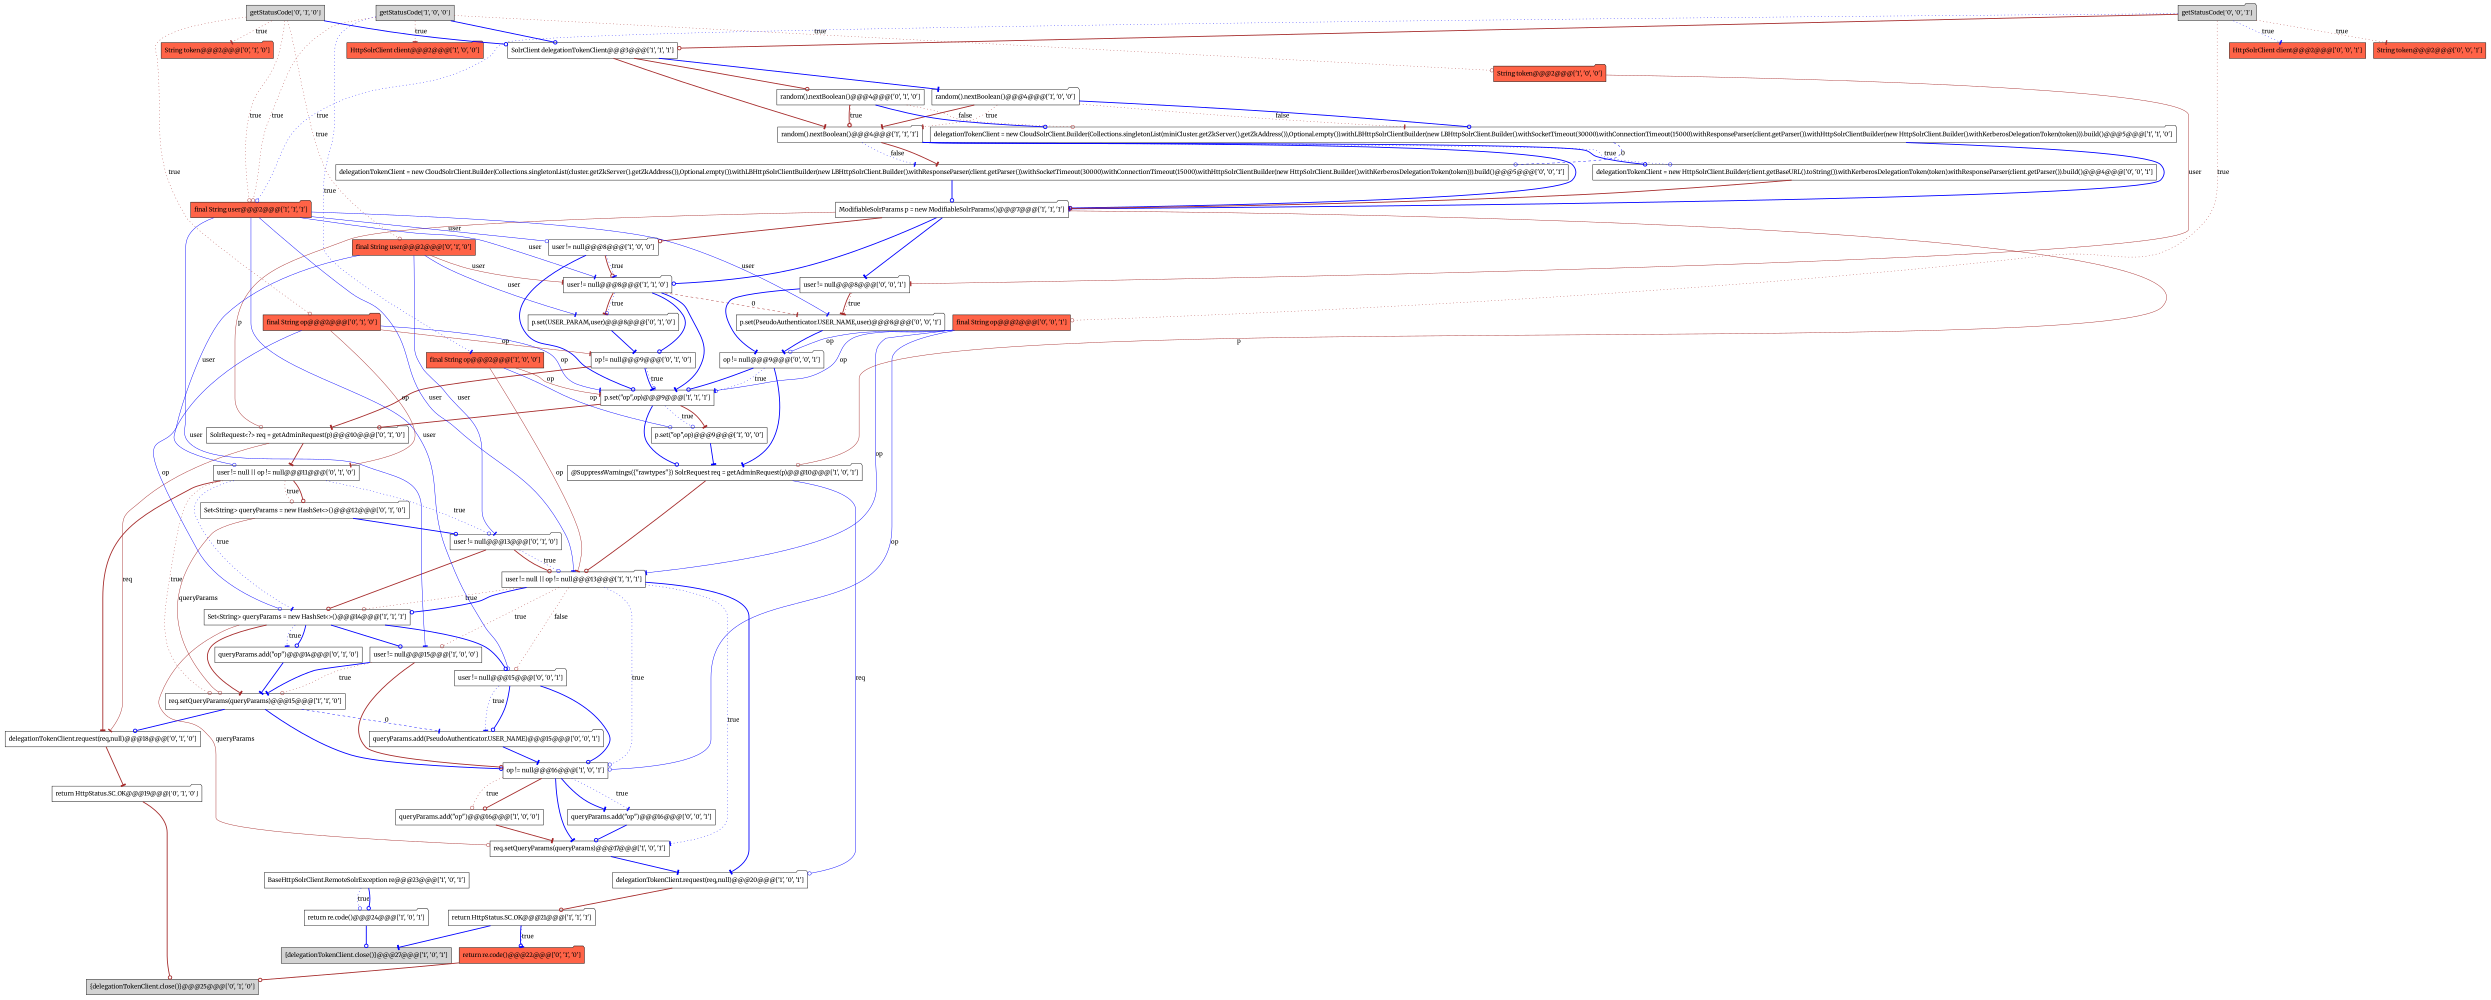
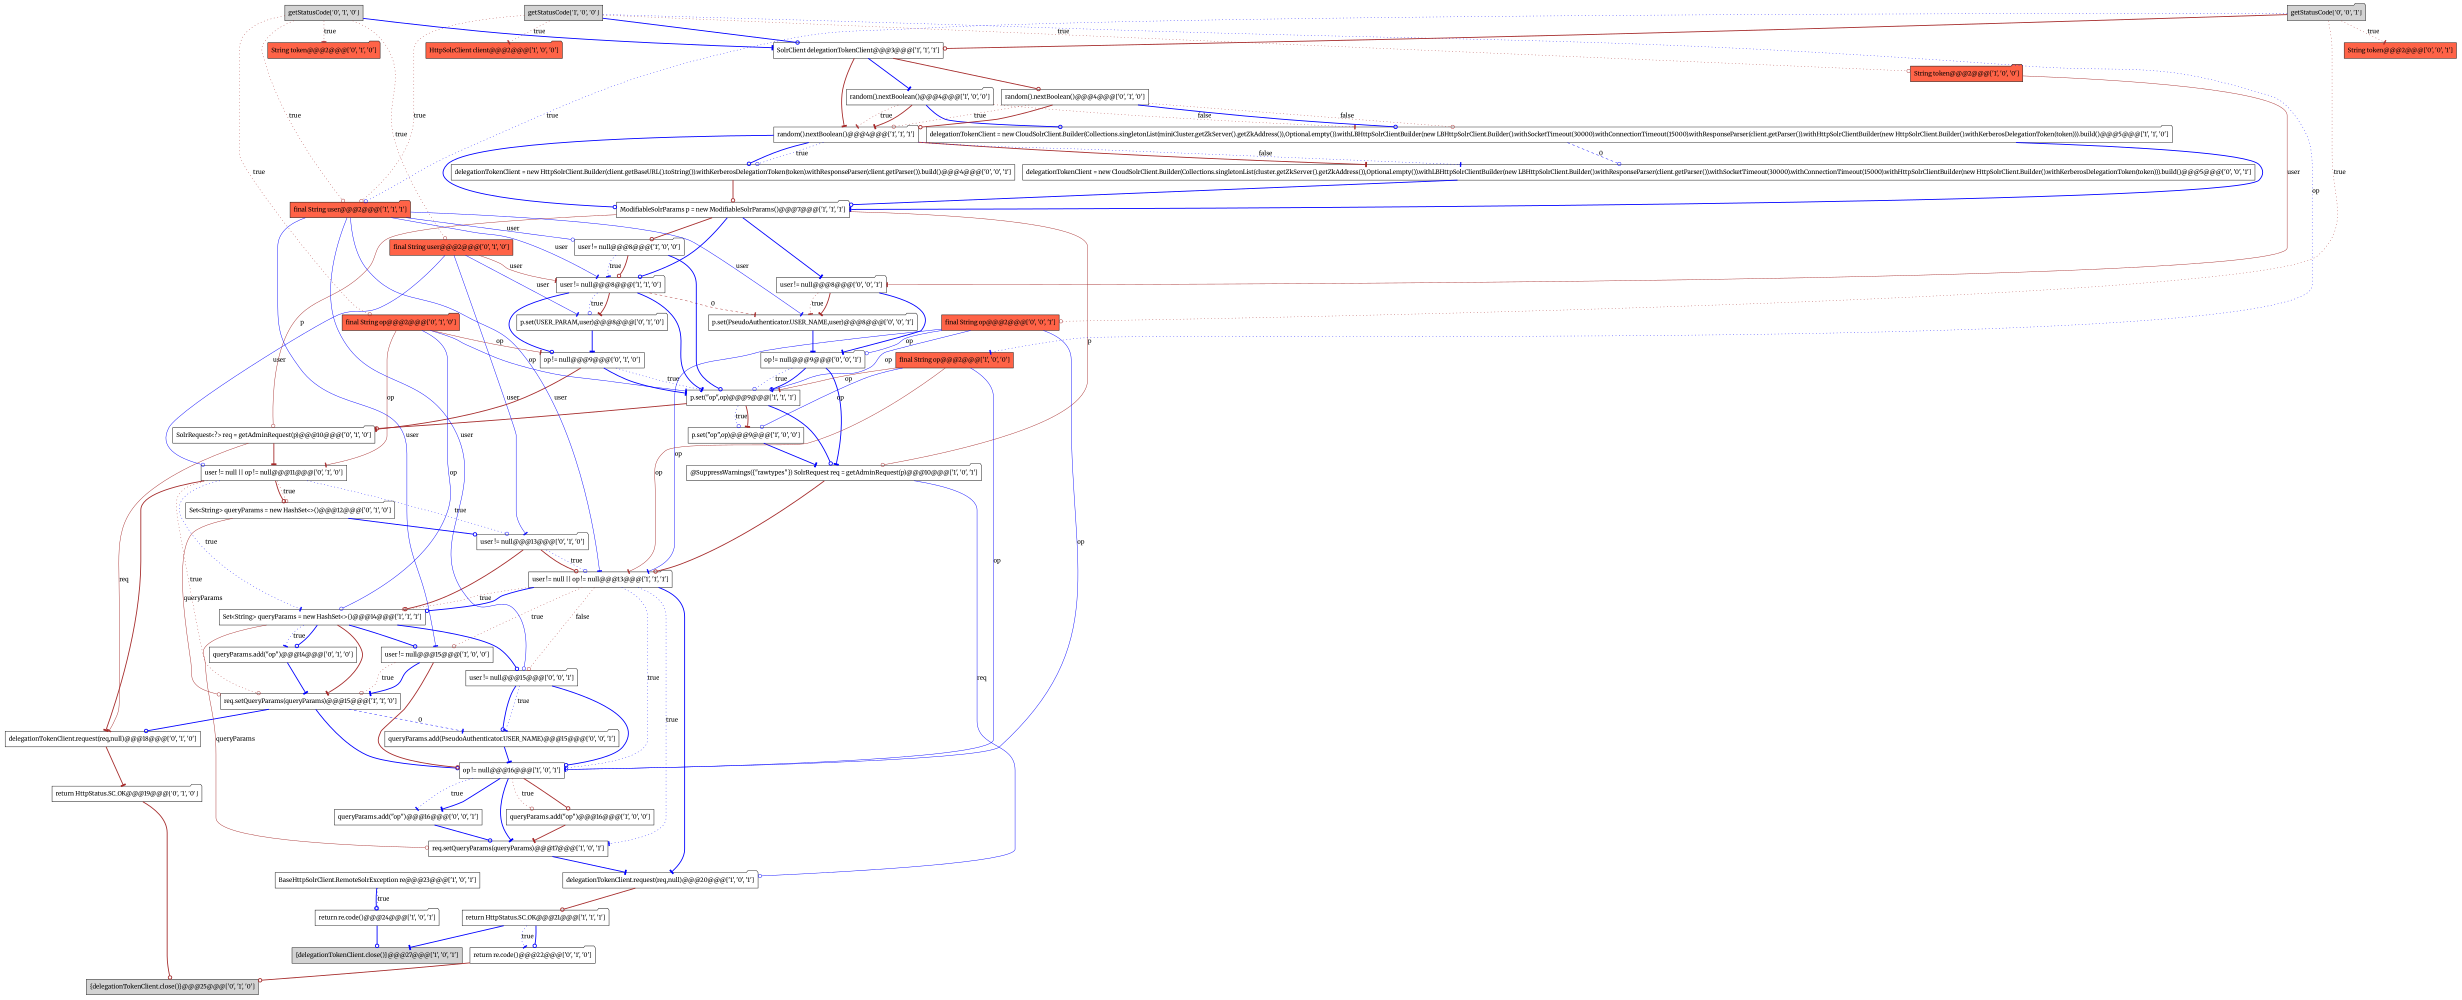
edge "getStatusCode['0', '1', '0']" -> "SolrClient delegationTokenClient@@@3@@@['1', '1', '1']": arrowhead odot -> tee
node "HttpSolrClient client@@@2@@@['0', '0', '1']": removed
edge "getStatusCode['1', '0', '0']" -> "final String op@@@2@@@['1', '0', '0']": label "true" -> "op"
edge "final String op@@@2@@@['1', '0', '0']" -> "op != null@@@16@@@['1', '0', '1']": added, label "op"
node "return re.code()@@@22@@@['0', '1', '0']": fillcolor tomato -> white
